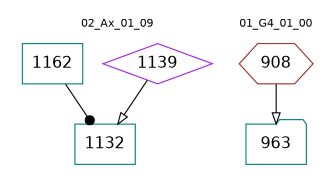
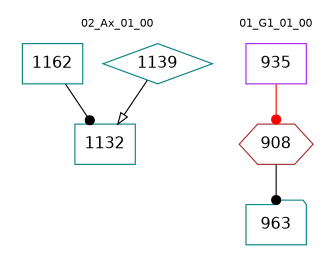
cluster "02_Ax_01_09": label "02_Ax_01_09" -> "02_Ax_01_00"
cluster "01_G4_01_00": label "01_G4_01_00" -> "01_G1_01_00"
node "1139": color purple -> teal
node "935": added
edge "908" -> "963": arrowhead onormal -> dot
